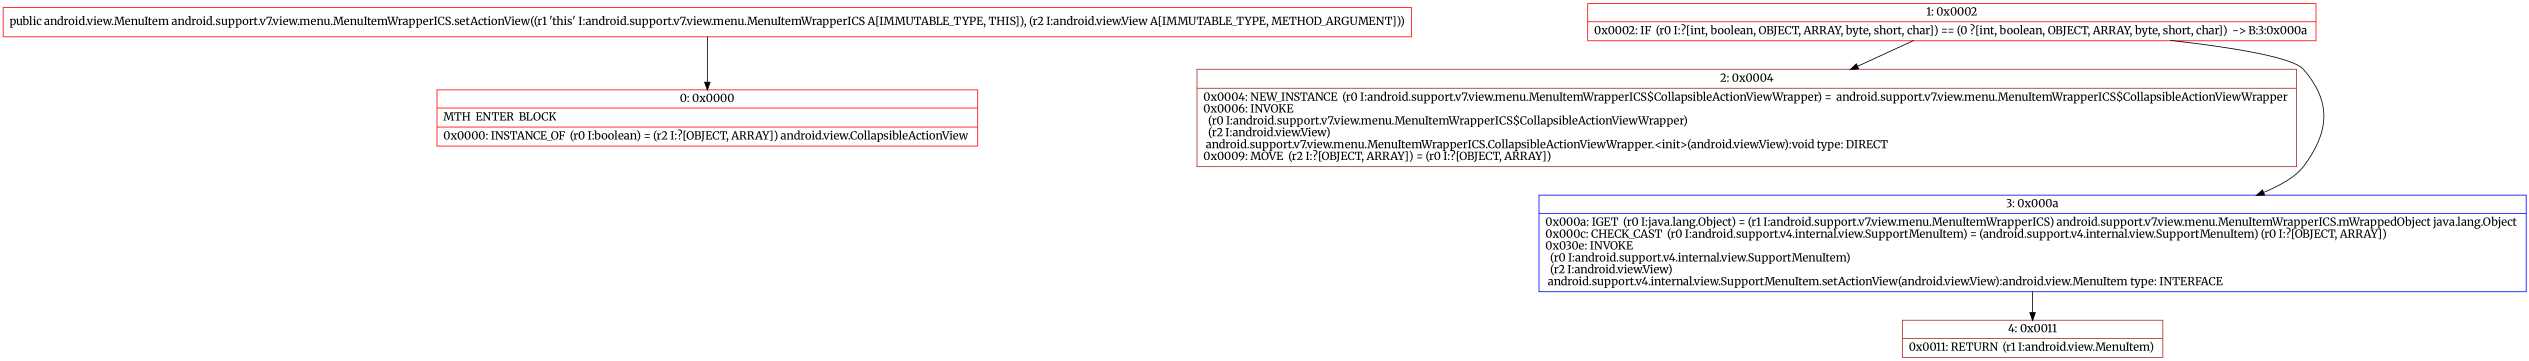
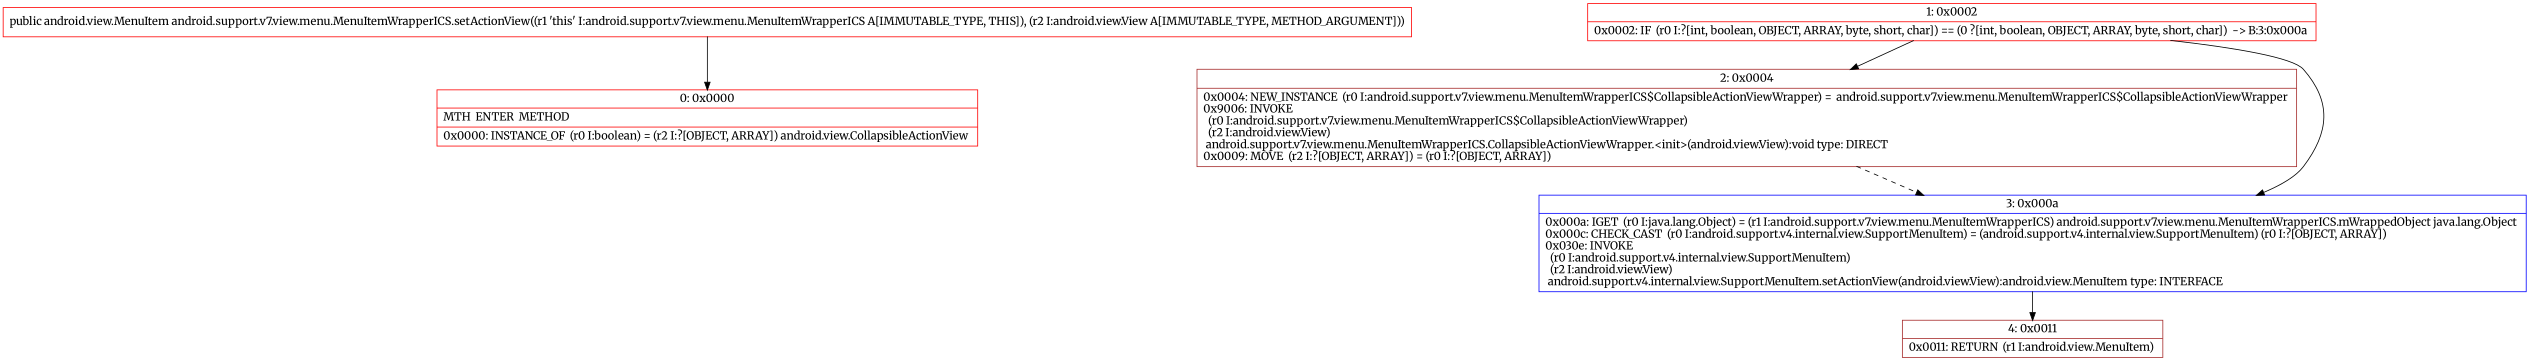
node "2: 0x0004": text "0x0006: INVOKE" -> "0x9006: INVOKE"
node "0: 0x0000": text "MTH_ENTER_BLOCK" -> "MTH_ENTER_METHOD"
edge "2: 0x0004" -> "3: 0x000a": added
